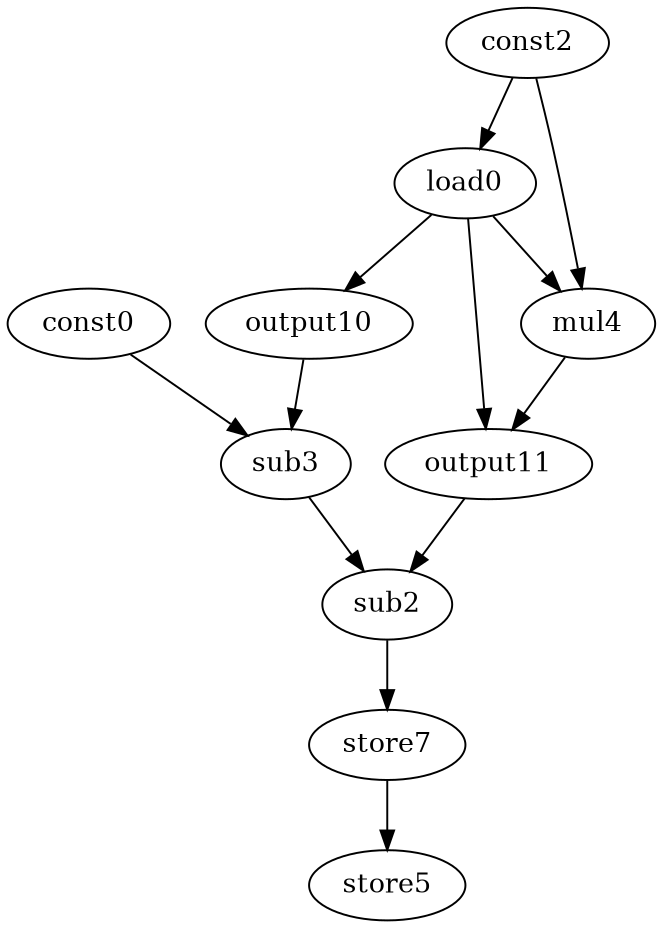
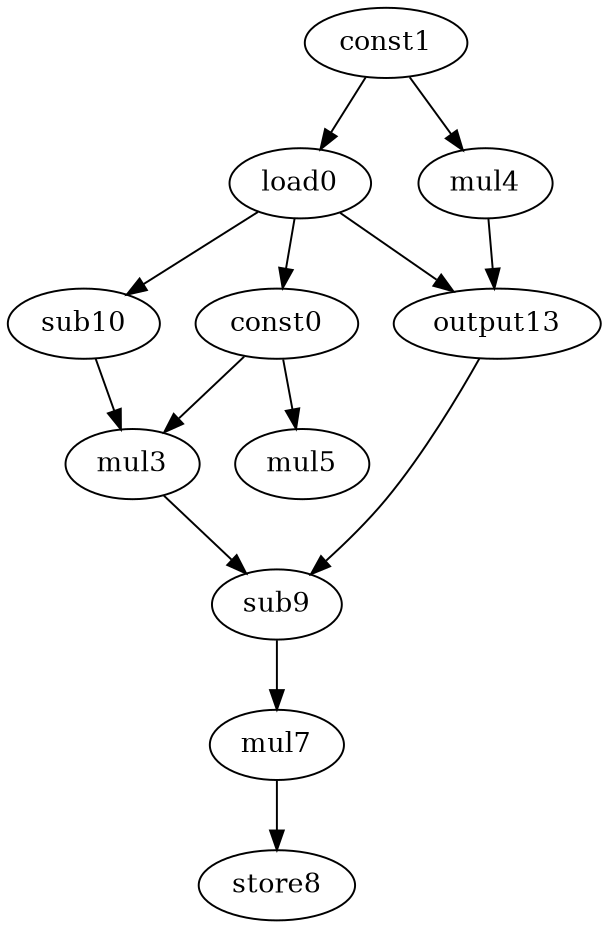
node "const2": label "const2" -> "const1"
edge "load0" -> "mul4": now "load0" -> "const0"
node "output10": label "output10" -> "sub10"
node "sub3": label "sub3" -> "mul3"
node "mul5": added
node "output11": label "output11" -> "output13"
node "sub2": label "sub2" -> "sub9"
node "store7": label "store7" -> "mul7"
node "store5": label "store5" -> "store8"
